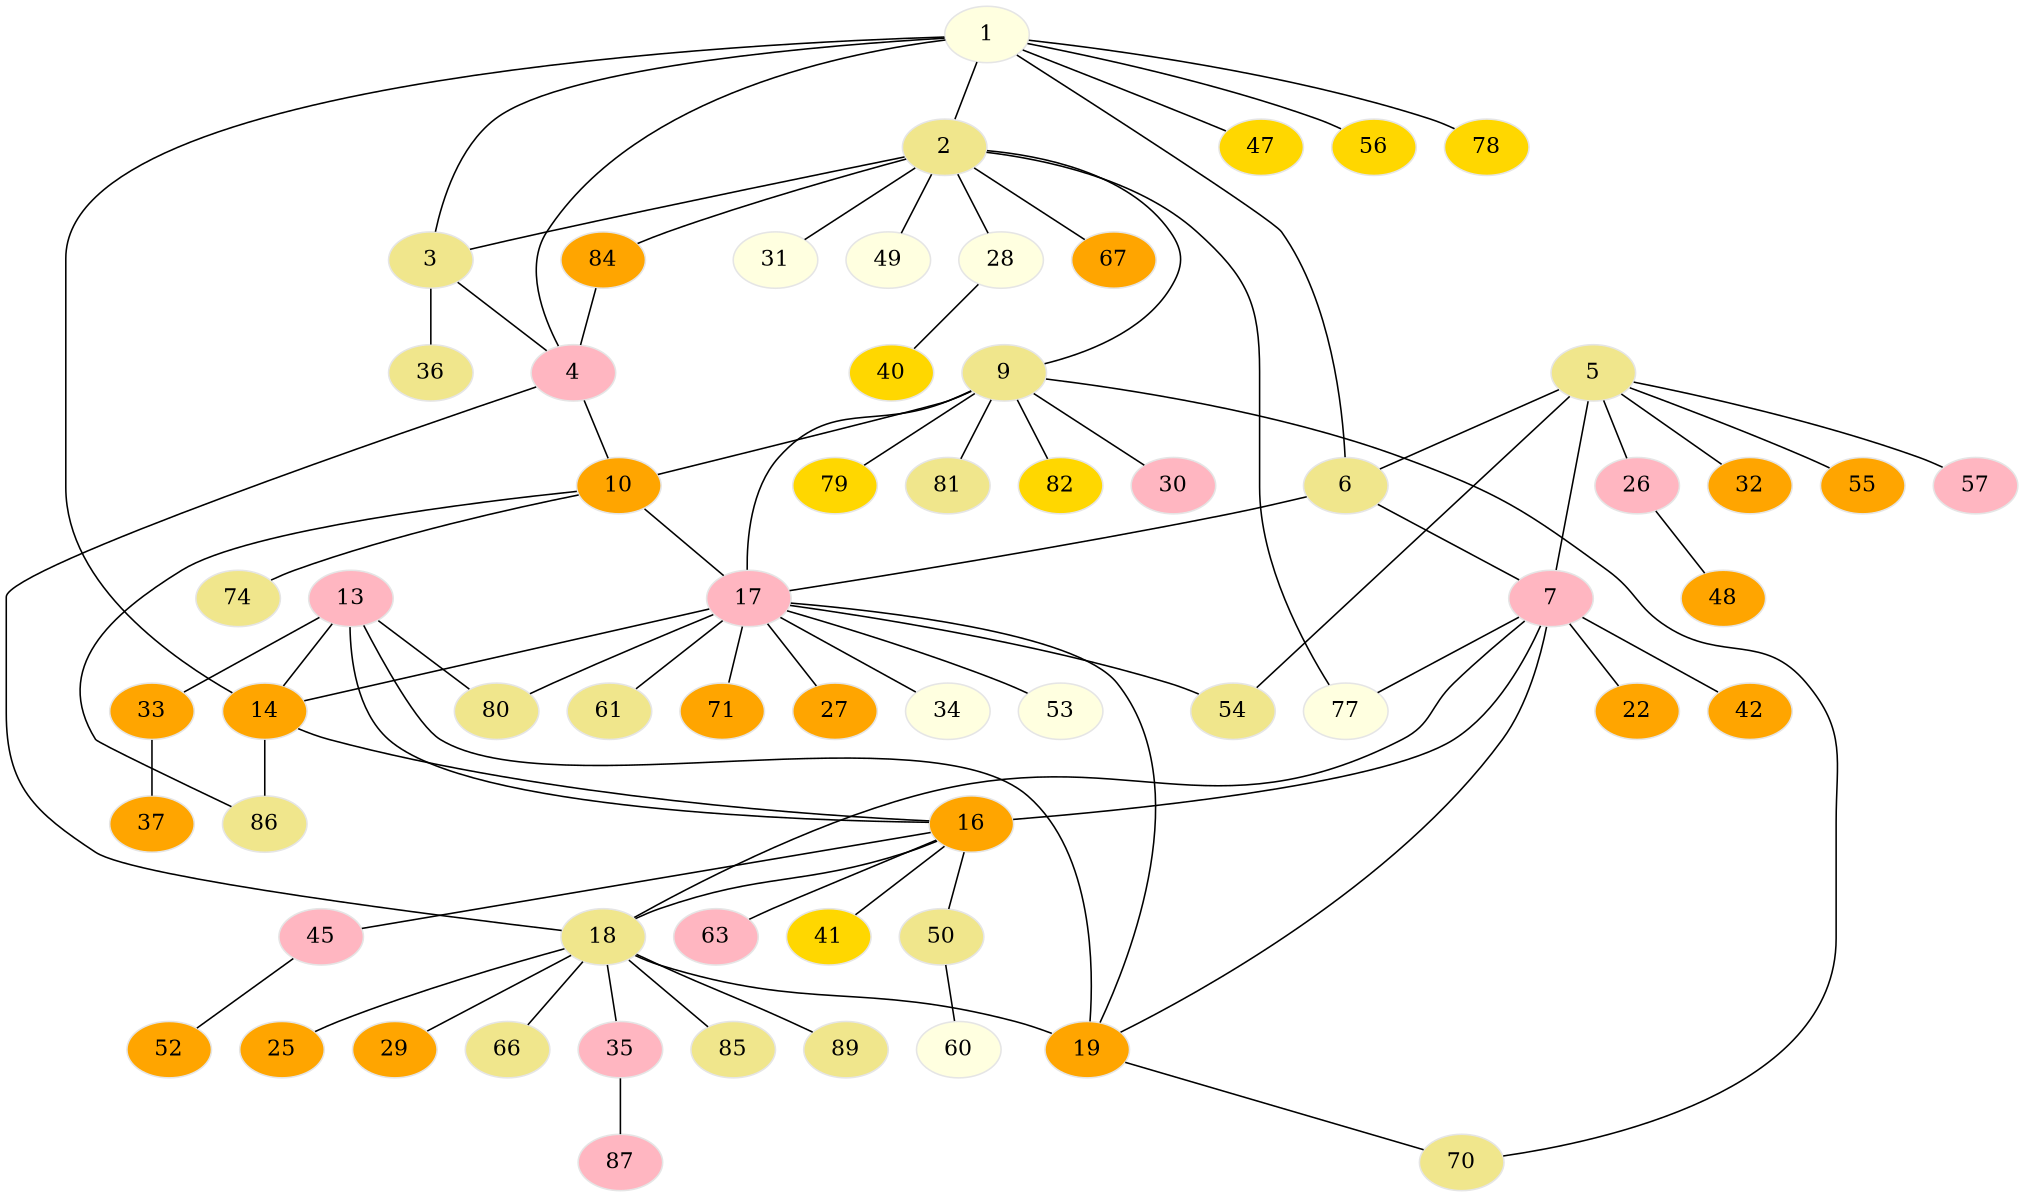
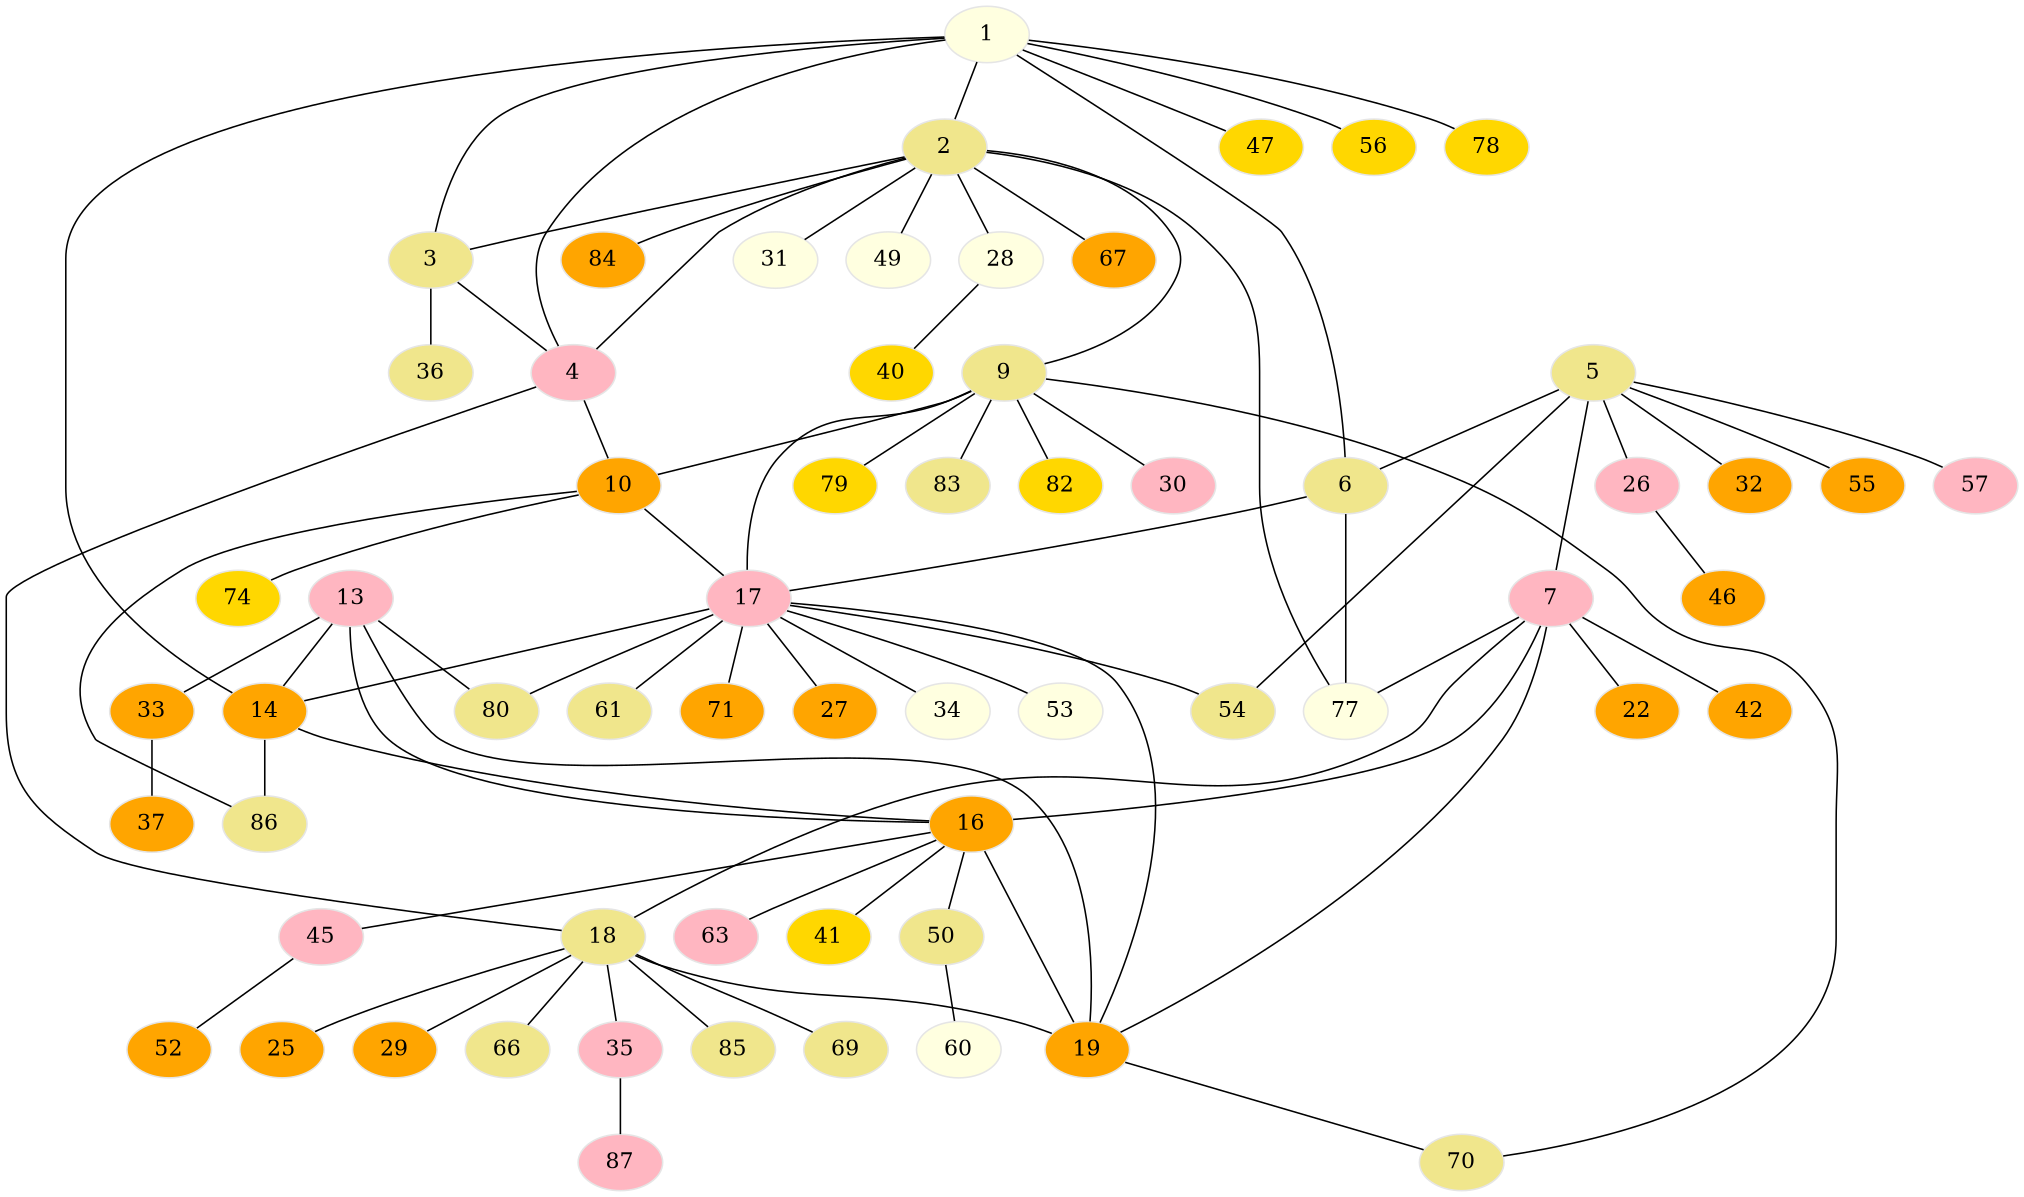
edge "84" -- "4": now "2" -- "4"
node "81": label "81" -> "83"
edge "6" -- "7": now "6" -- "77"
node "74": fillcolor khaki -> gold
node "48": label "48" -> "46"
edge "16" -- "18": now "16" -- "19"
node "89": label "89" -> "69"
